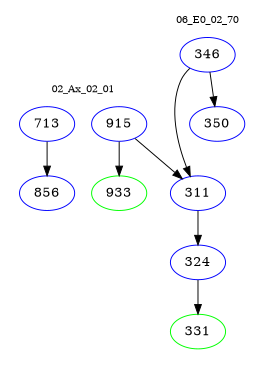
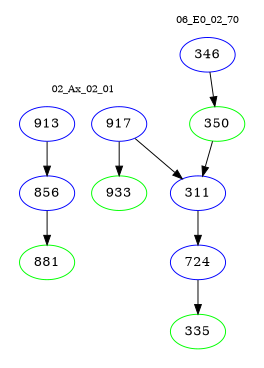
edge "346" -> "311": now "350" -> "311"
node "713": label "713" -> "913"
node "915": label "915" -> "917"
node "350": color blue -> green
node "881": added
node "324": label "324" -> "724"
node "331": label "331" -> "335"
